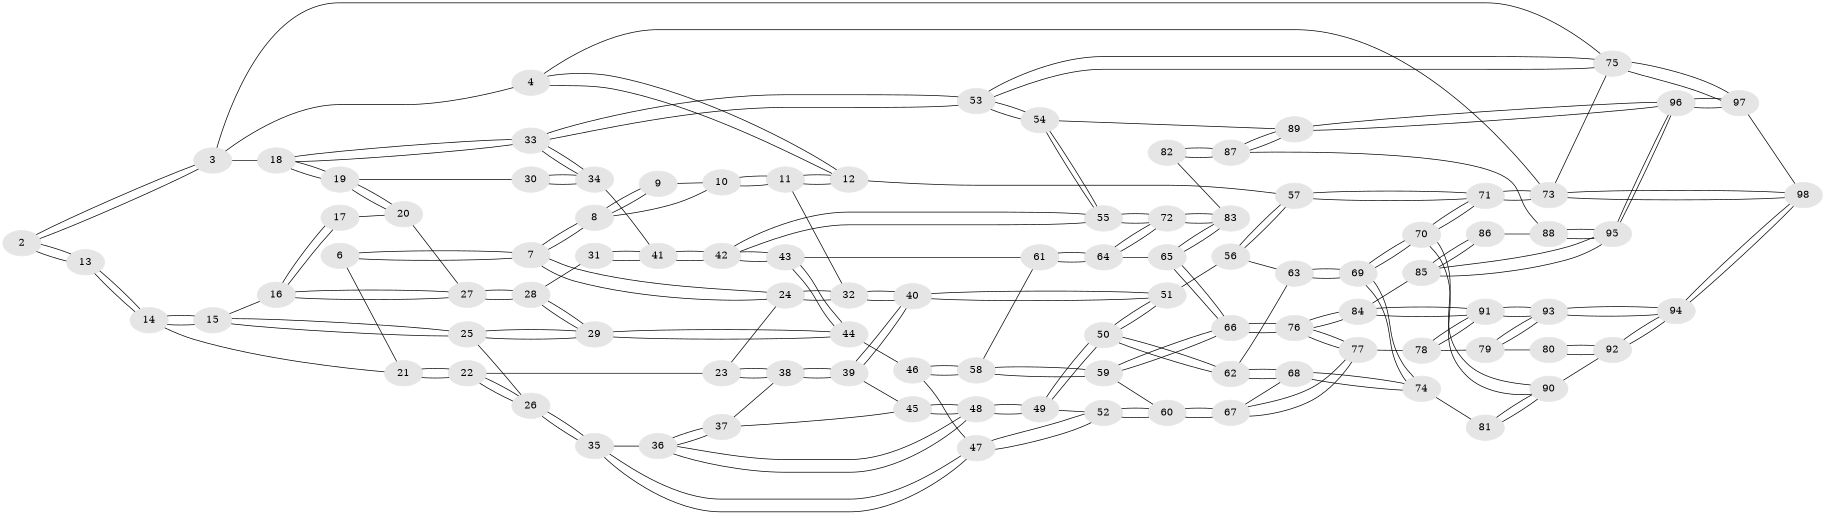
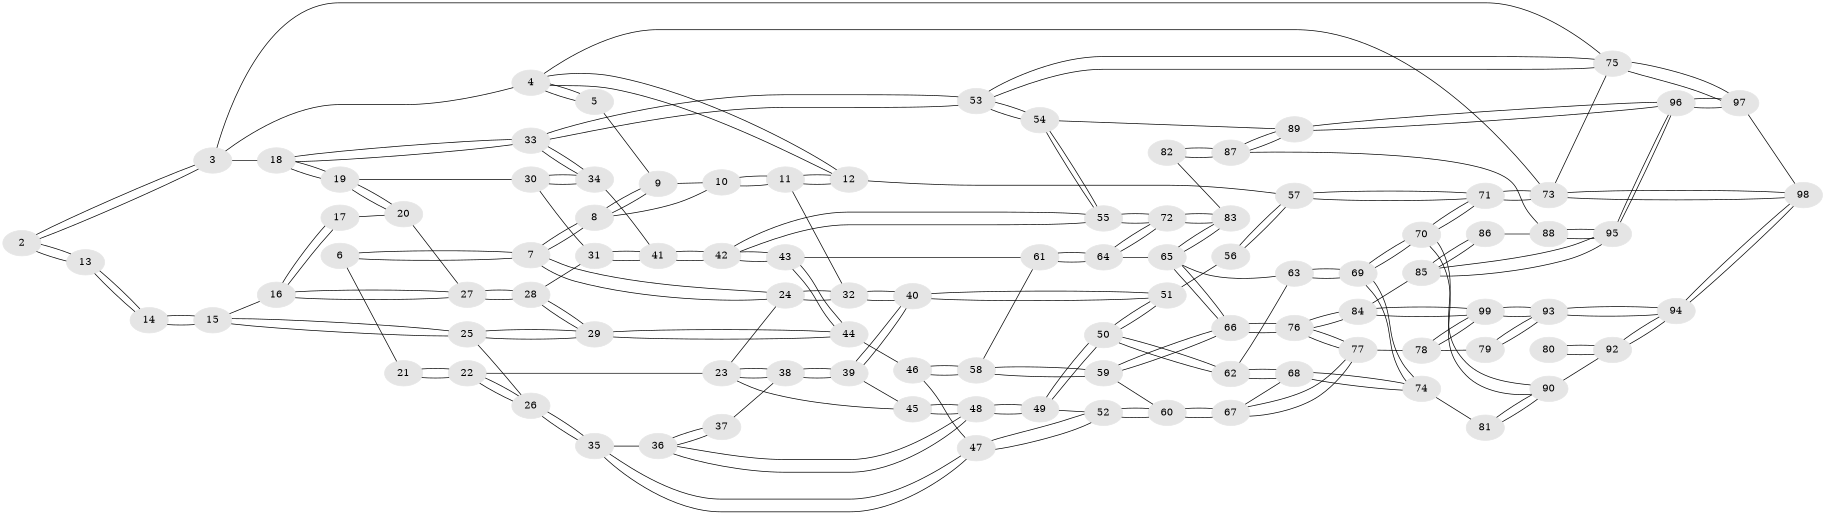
node "5": added
edge "30" -- "31": added
edge "56" -- "63": now "65" -- "63"
node "91": label "91" -> "99"
edge "79" -- "80": removed
edge "14" -- "21": removed
edge "45" -- "37": now "45" -- "23"
